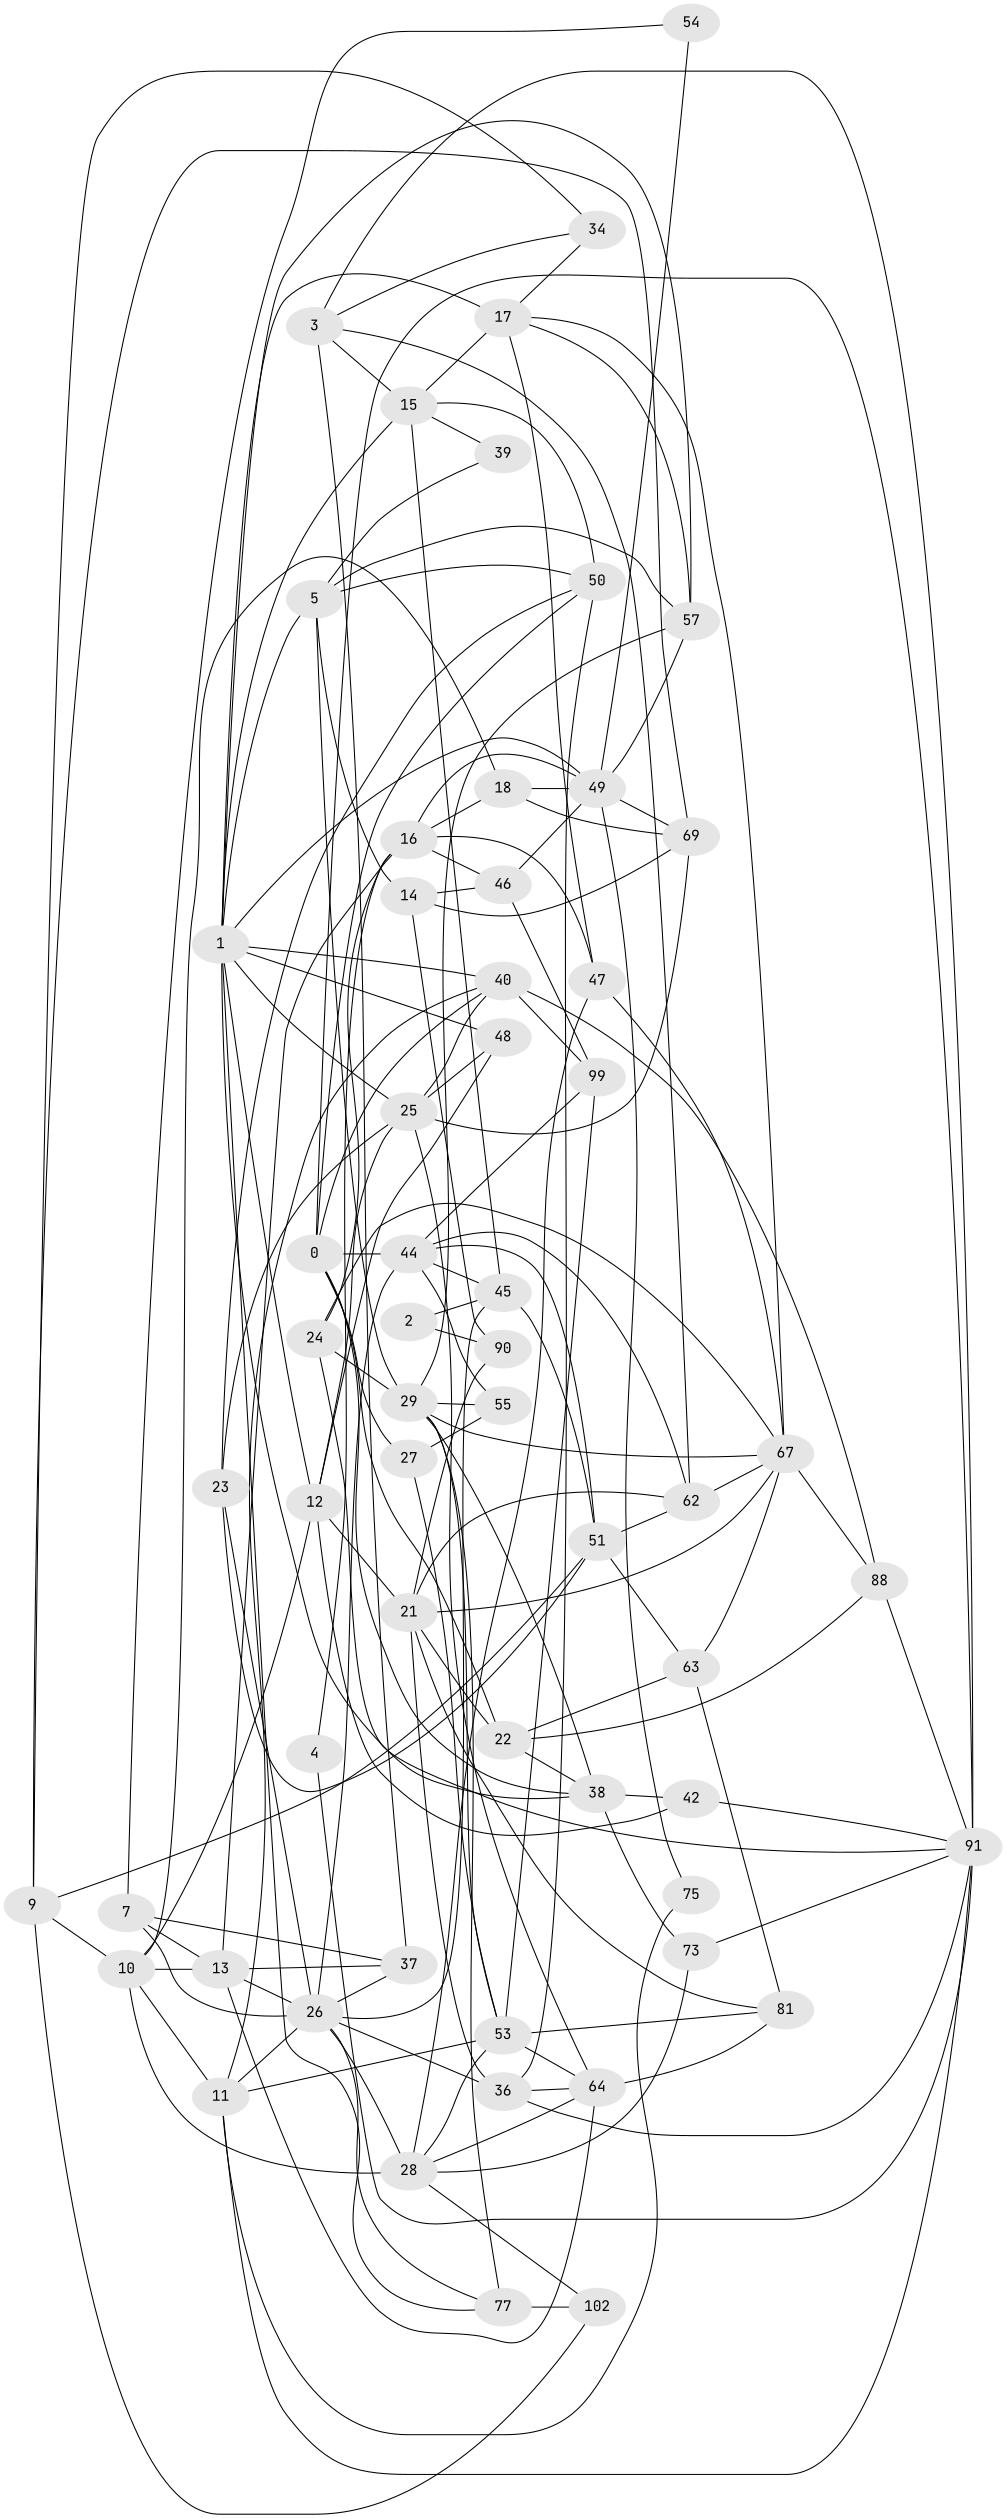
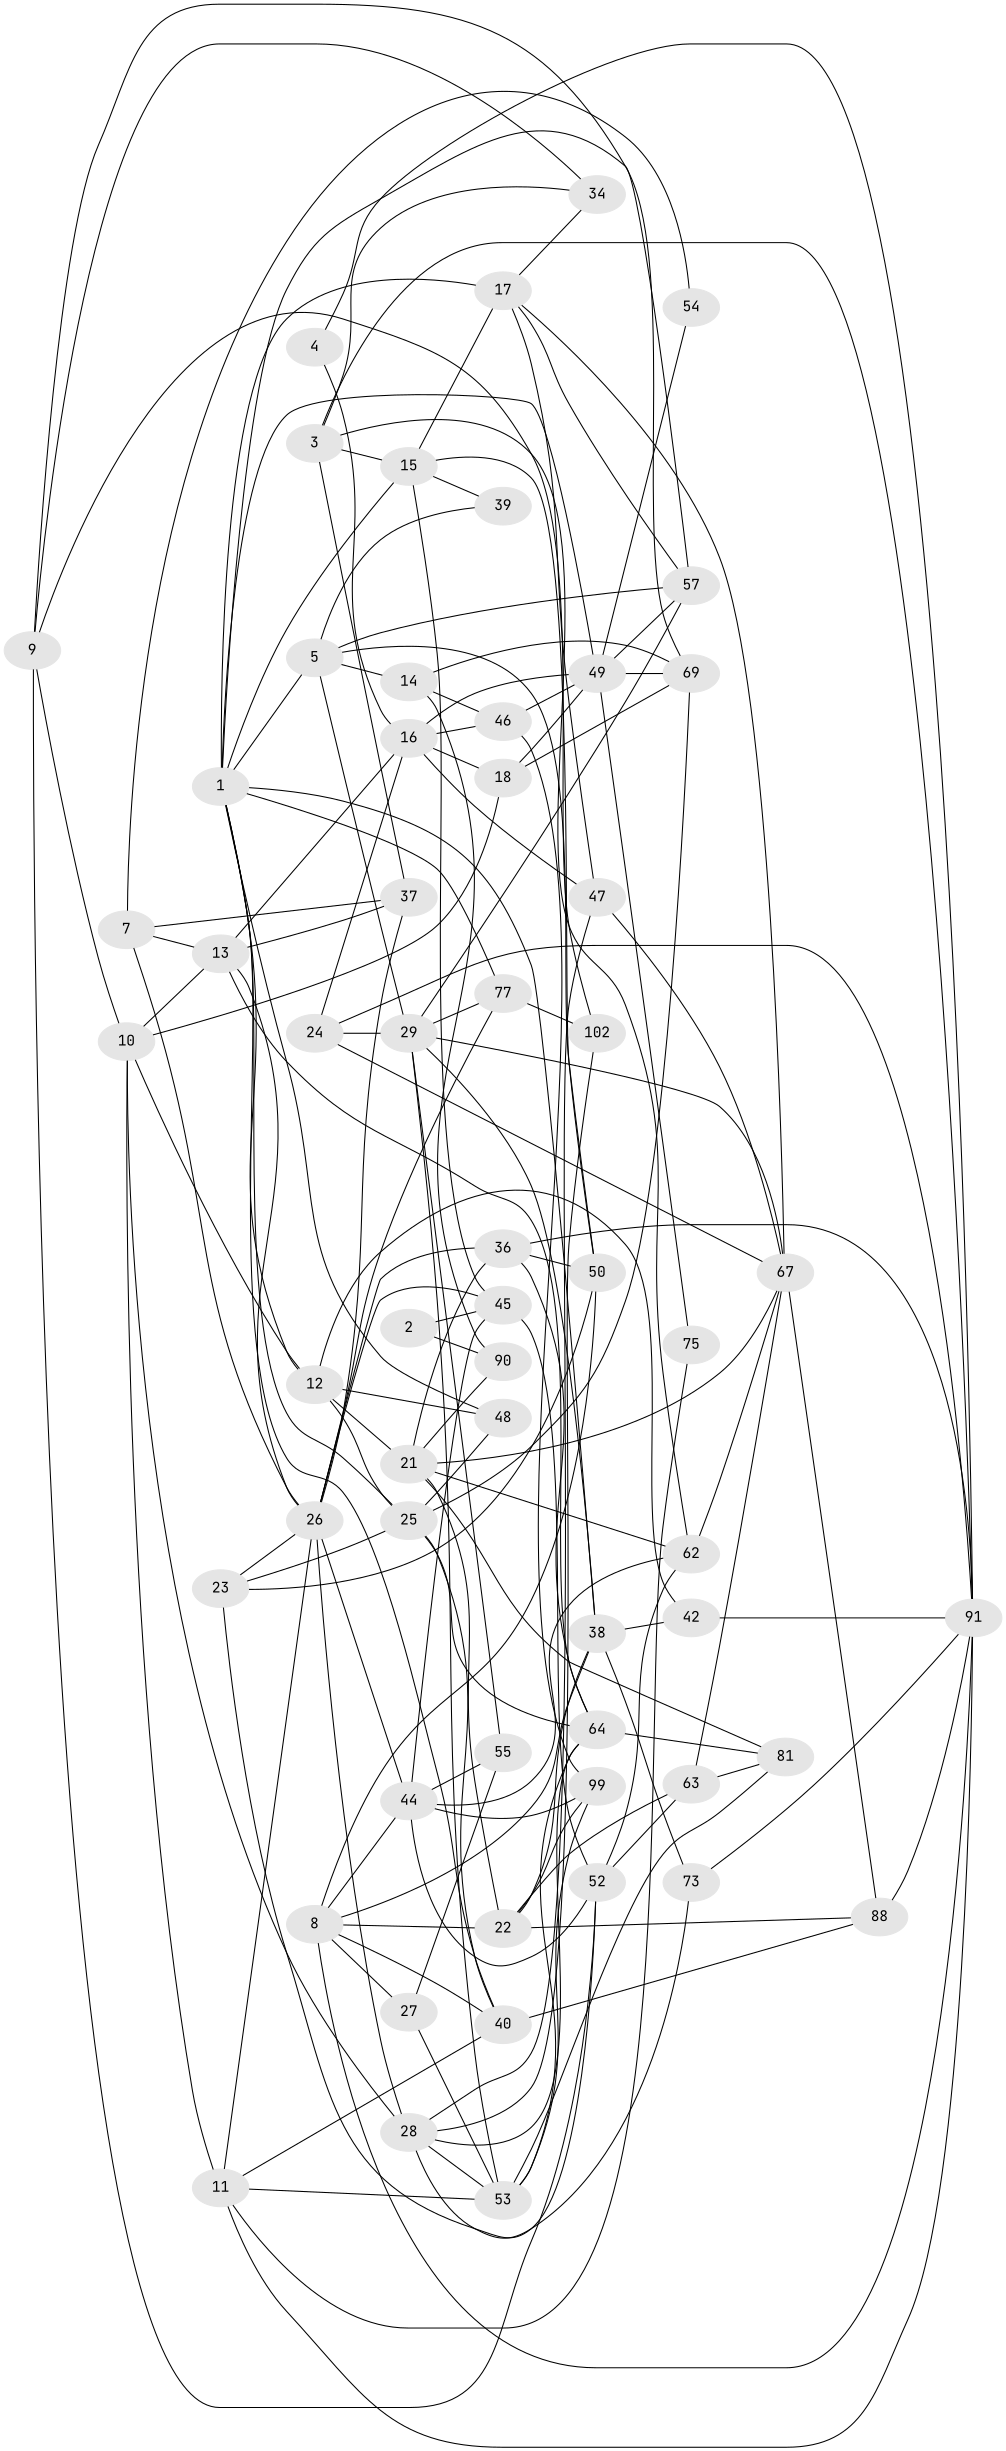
edge "40" -- "99": now "22" -- "99"
node "0": label "0" -> "8"
node "51": label "51" -> "52"
